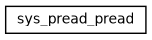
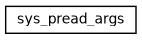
node "sys_pread_pread": label "sys_pread_pread" -> "sys_pread_args"
